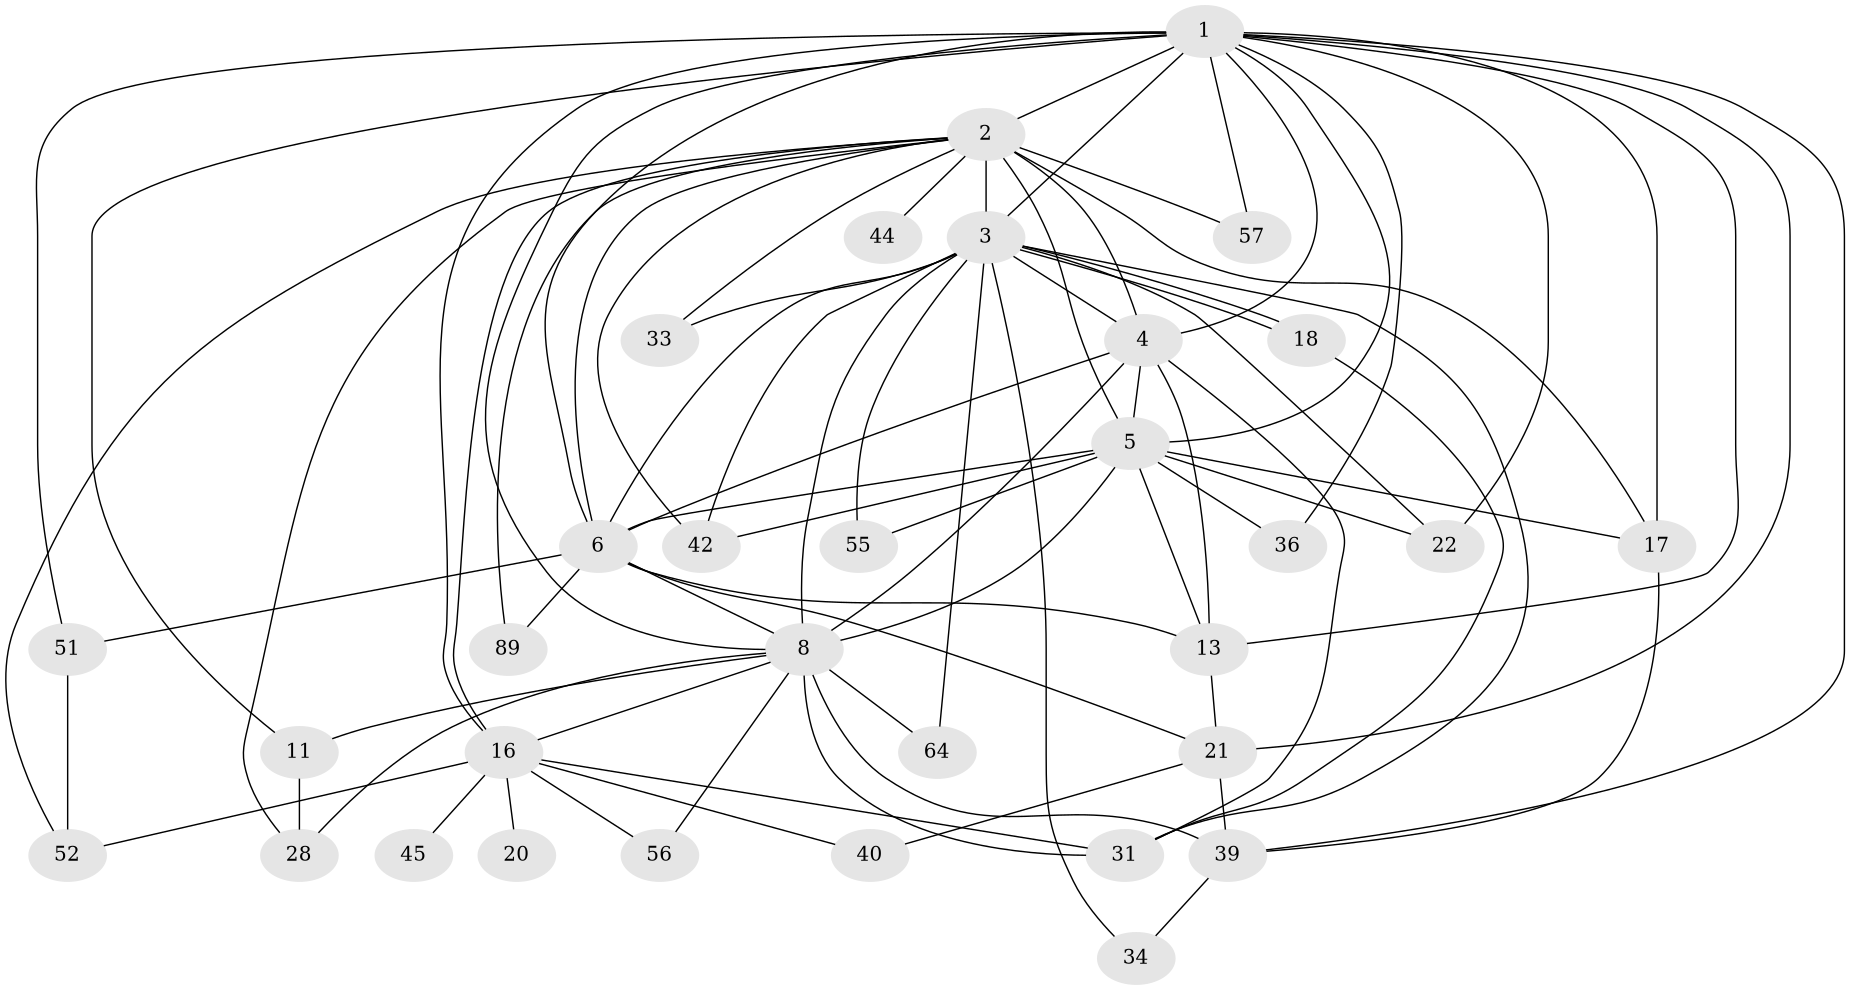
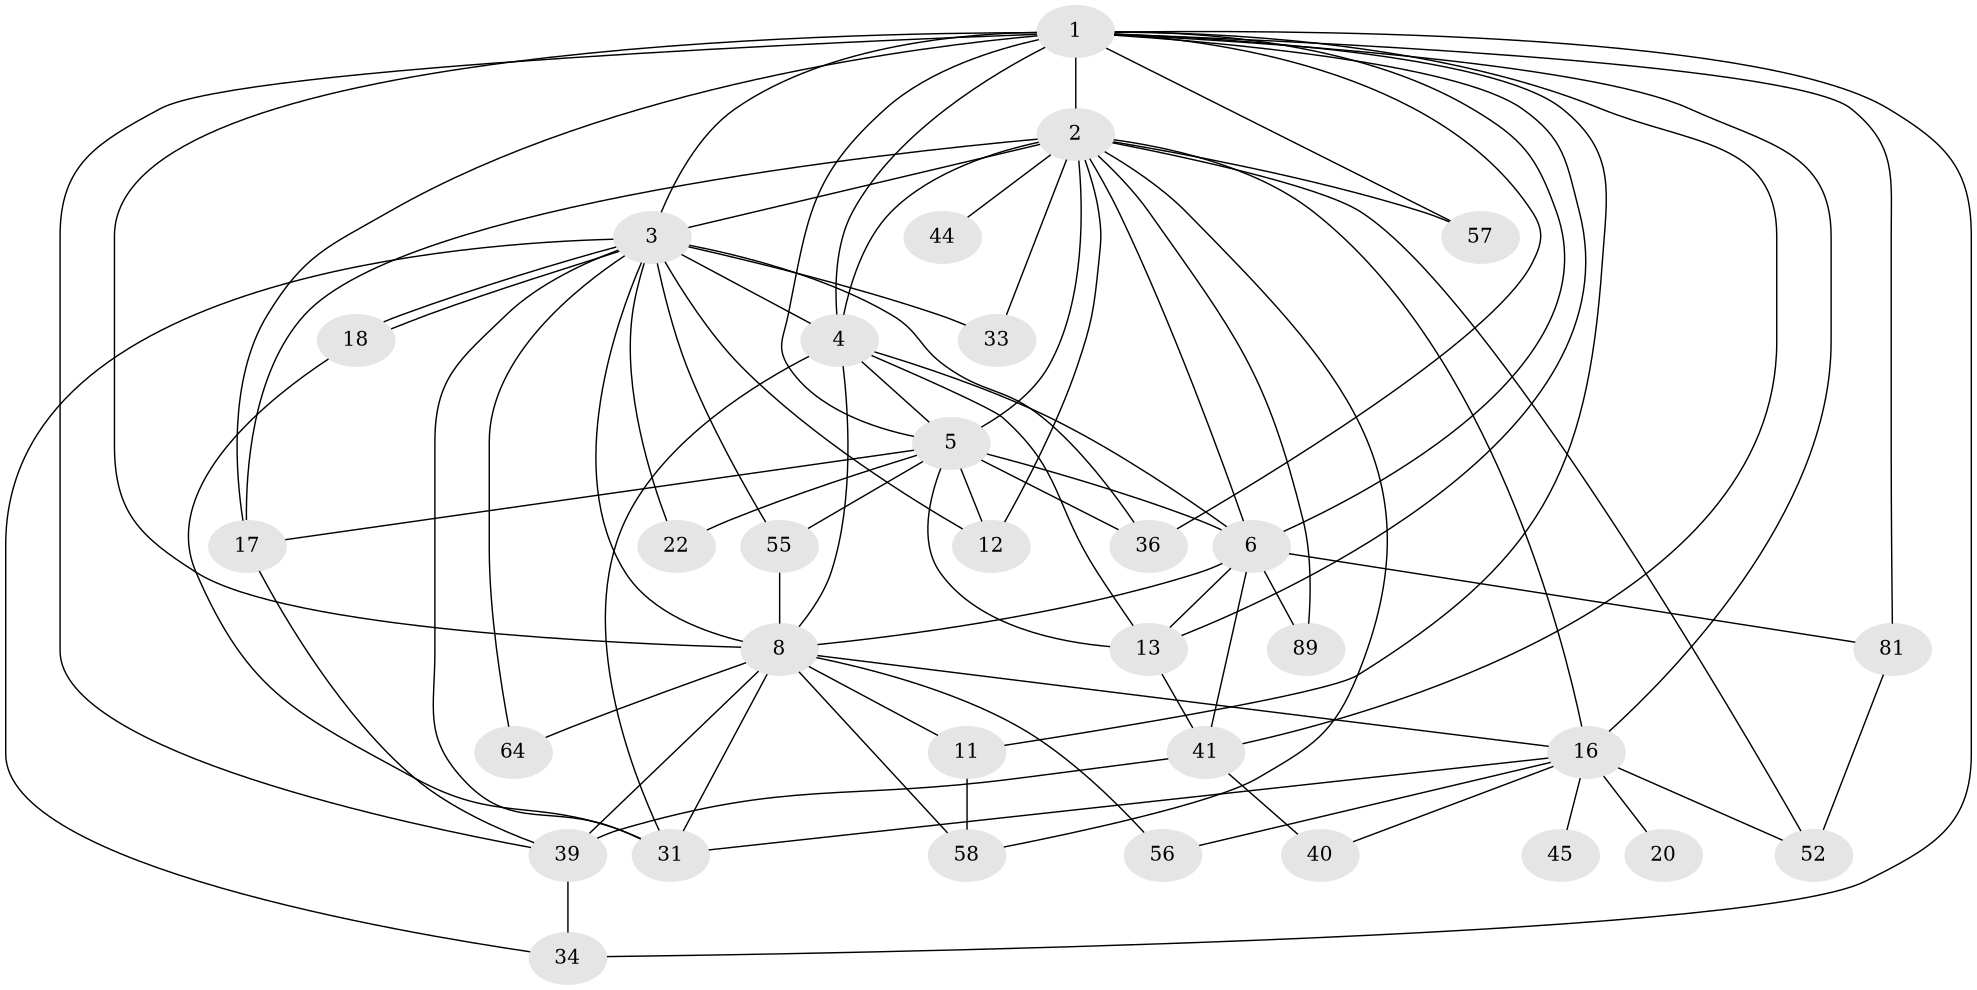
edge "1" -- "22": now "1" -- "34"
edge "3" -- "6": now "3" -- "36"
node "42": label "42" -> "12"
edge "5" -- "8": now "55" -- "8"
node "51": label "51" -> "81"
node "21": label "21" -> "41"
node "28": label "28" -> "58"
